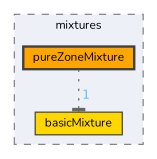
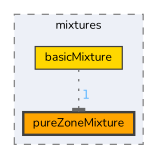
edge "pureZoneMixture" -> "basicMixture": reversed
